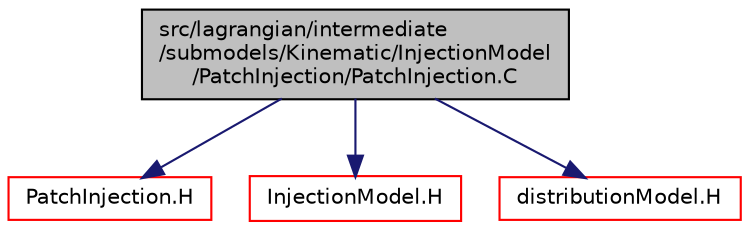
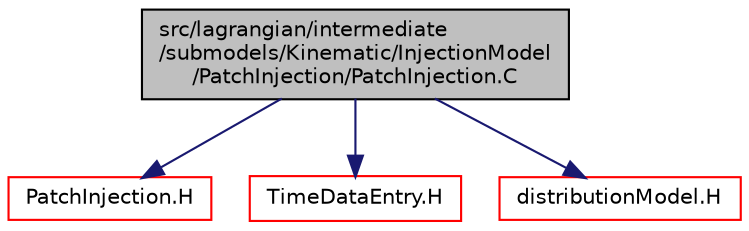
node "InjectionModel.H": label "InjectionModel.H" -> "TimeDataEntry.H"
